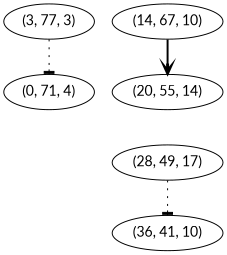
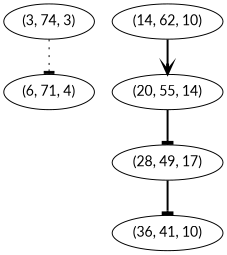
node "(3, 77, 3)": label "(3, 77, 3)" -> "(3, 74, 3)"
node "(14, 67, 10)": label "(14, 67, 10)" -> "(14, 62, 10)"
node "(0, 71, 4)": label "(0, 71, 4)" -> "(6, 71, 4)"
edge "(20, 55, 14)" -> "(28, 49, 17)": added
edge "(28, 49, 17)" -> "(36, 41, 10)": style dotted -> bold
